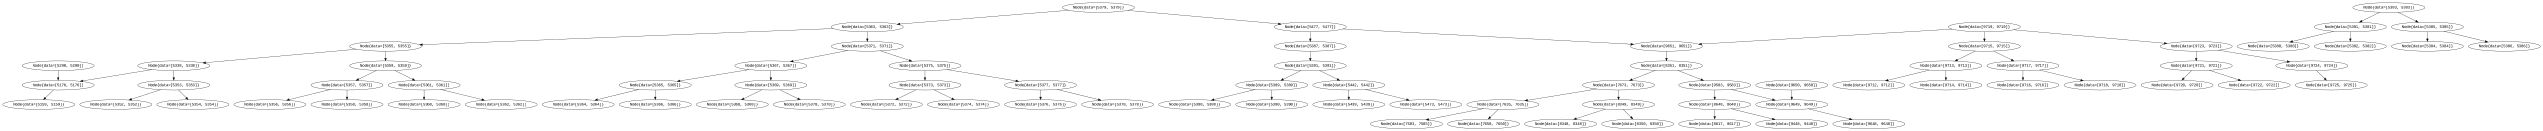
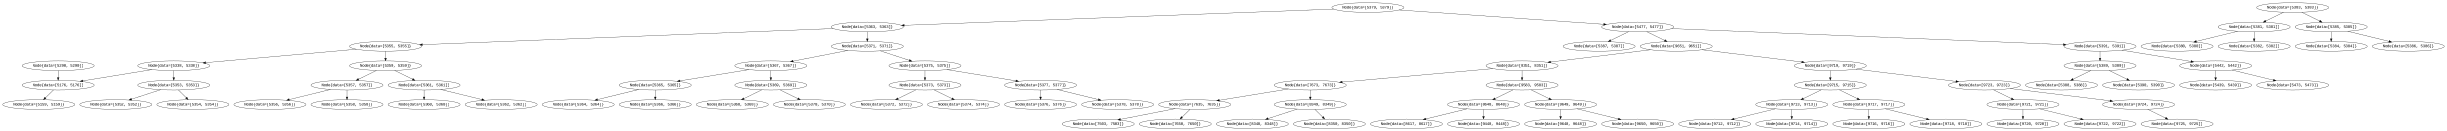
edge "Node{data=[9719, 9719]}" -> "Node{data=[9651, 9651]}": reversed
edge "Node{data=[5387, 5387]}" -> "Node{data=[5391, 5391]}": now "Node{data=[5477, 5477]}" -> "Node{data=[5391, 5391]}"
edge "Node{data=[9650, 9650]}" -> "Node{data=[9649, 9649]}": reversed
